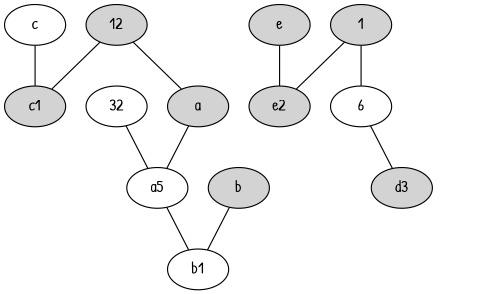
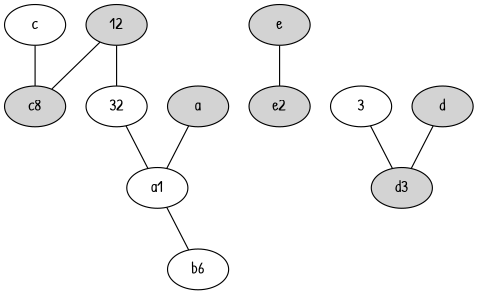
node "1": removed
edge "12" -- "a": now "12" -- "32"
node "c1": label "c1" -> "c8"
node "6": label "6" -> "3"
node "d": added
node "a5": label "a5" -> "a1"
node "b": removed
node "b1": label "b1" -> "b6"
